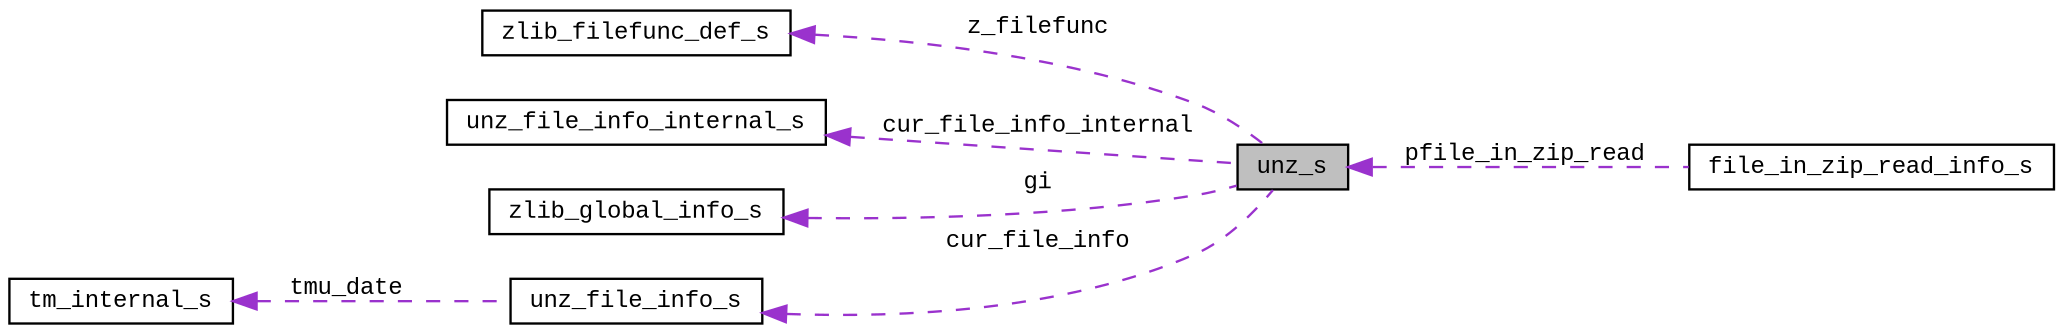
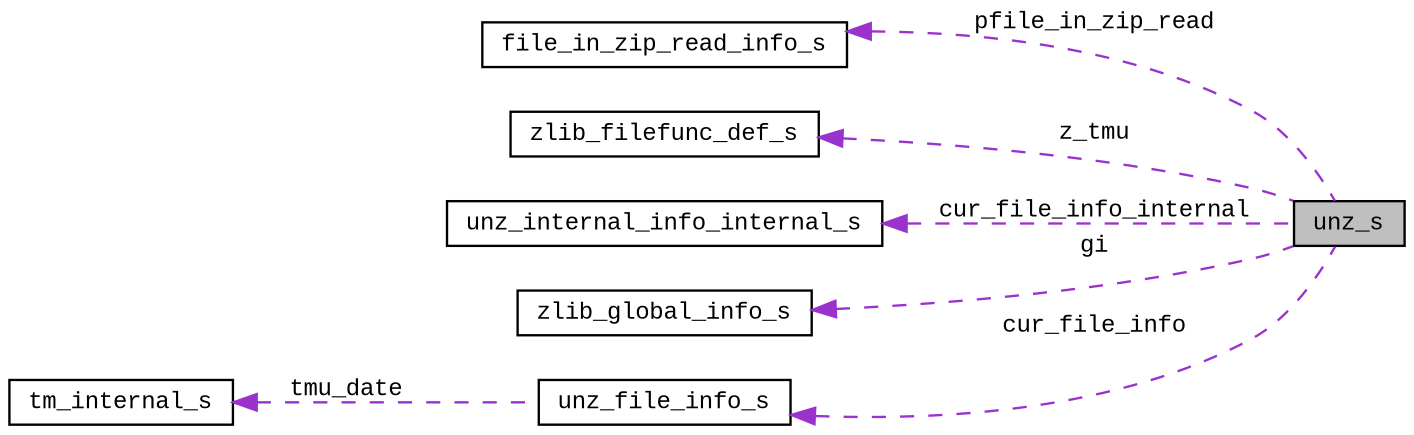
edge "unz_s" -> "zlib_filefunc_def_s": label " z_filefunc" -> " z_tmu"
node "unz_file_info_internal_s": label "unz_file_info_internal_s" -> "unz_internal_info_internal_s"
edge "file_in_zip_read_info_s" -> "unz_s": reversed
